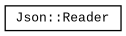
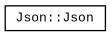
node "Json::Reader": label "Json::Reader" -> "Json::Json"
